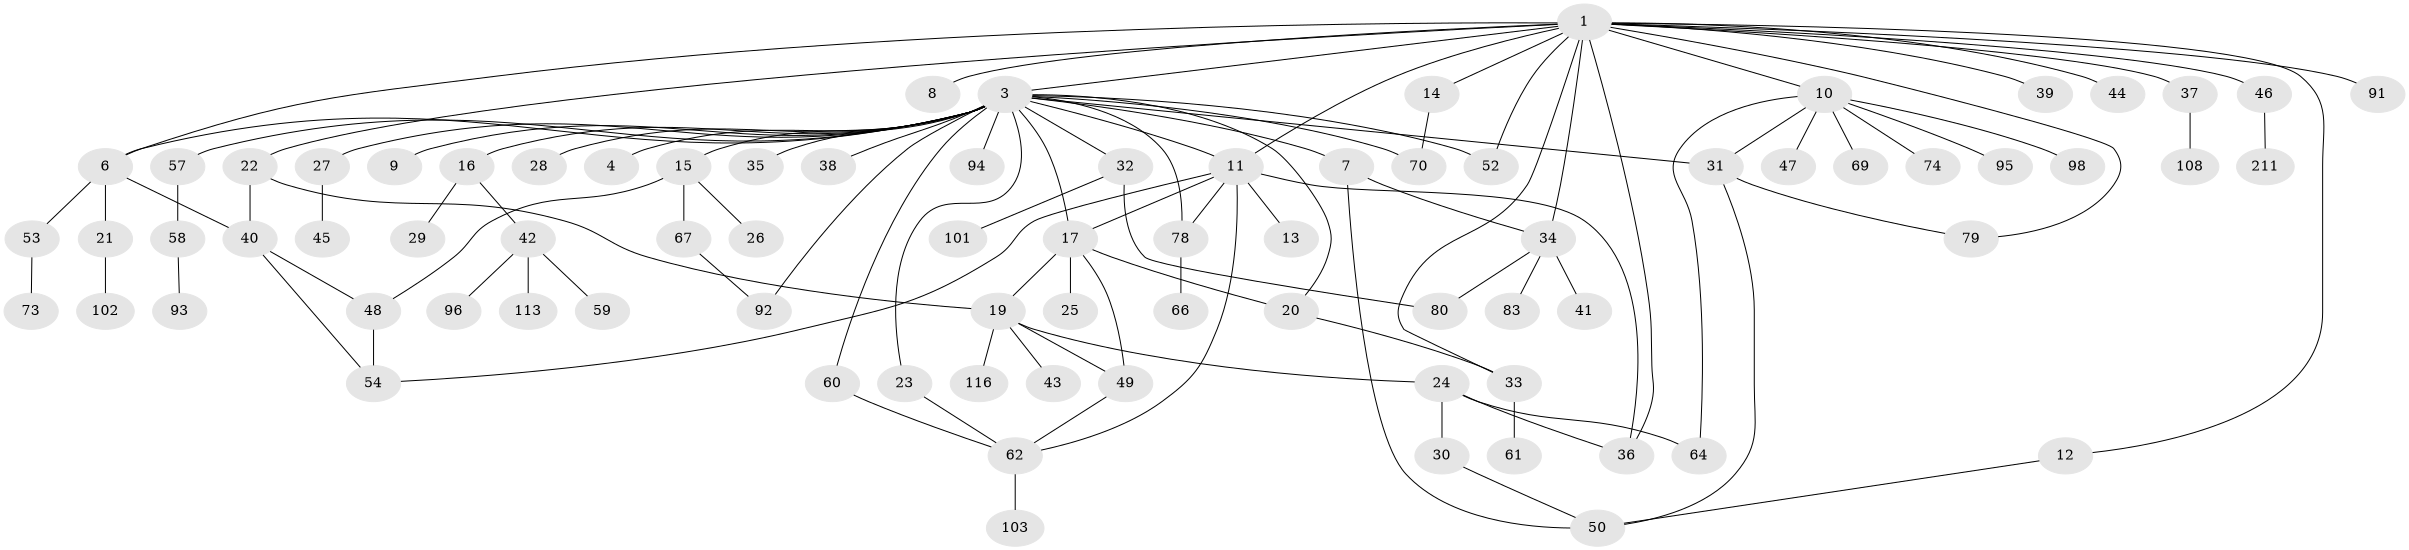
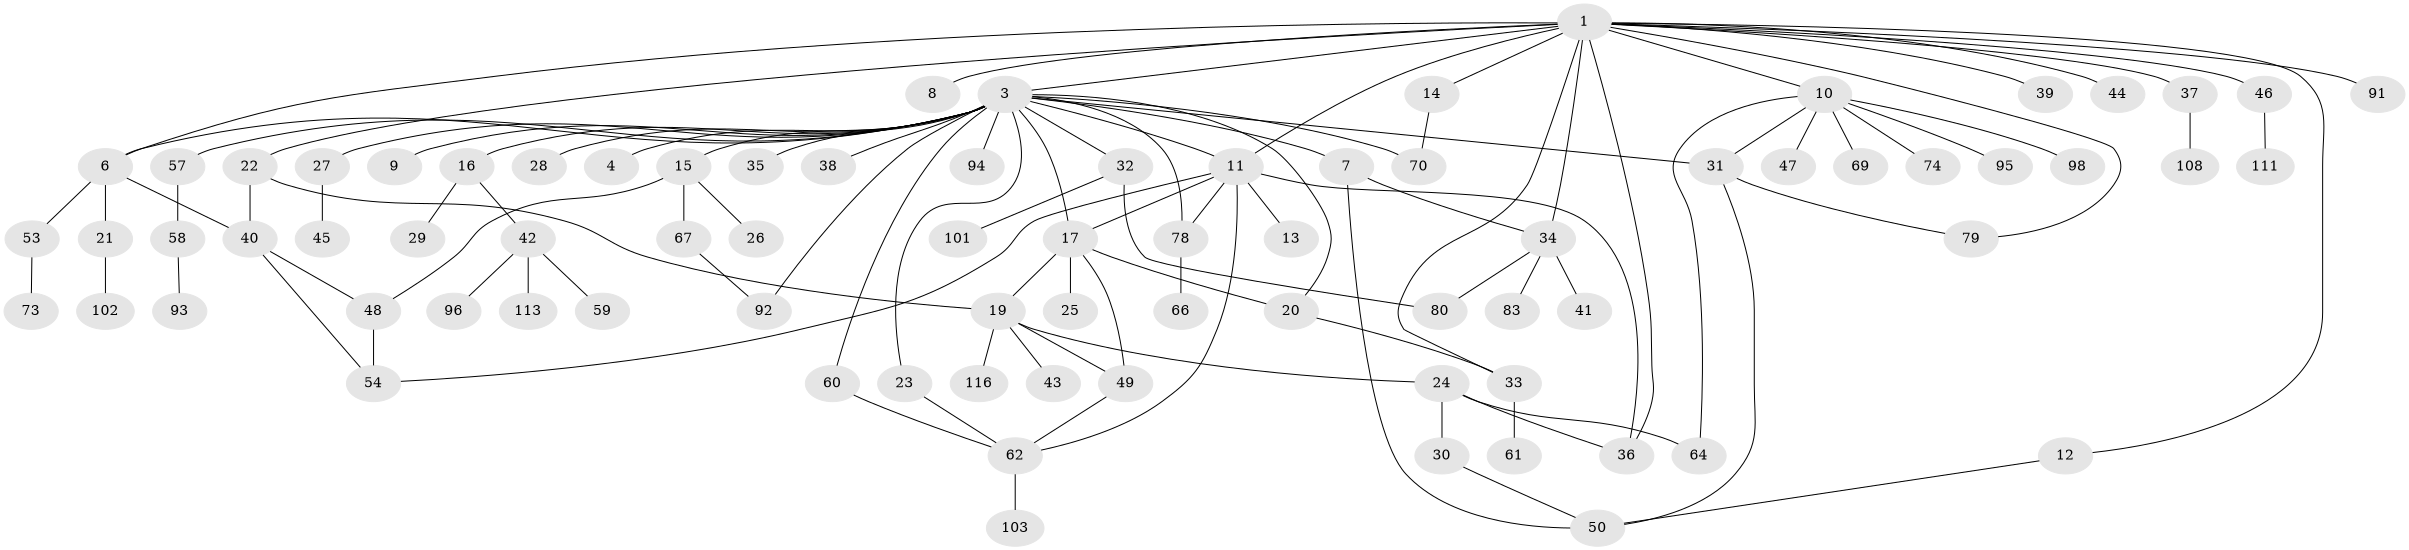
node "52": removed
node "211": label "211" -> "111"
